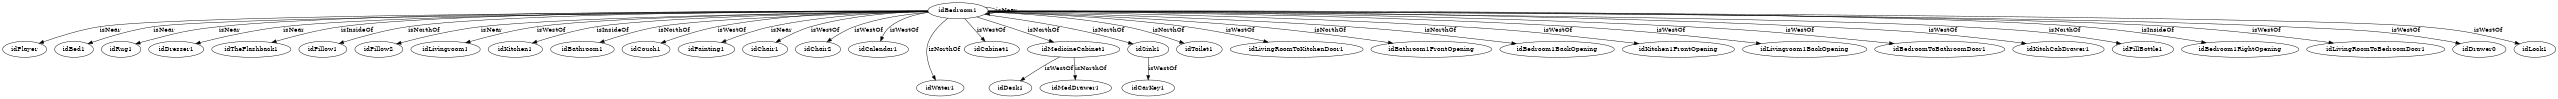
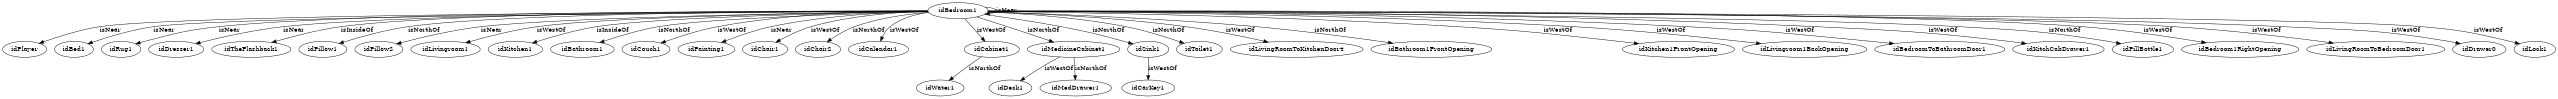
edge "idBedroom1" -> "idChair2": label "isWestOf" -> "isNorthOf"
edge "idBedroom1" -> "idBedroom1RightOpening": label "isInsideOf" -> "isWestOf"
edge "idBedroom1" -> "idWater1": now "idCabinet1" -> "idWater1"
node "idLivingRoomToKitchenDoor1": label "idLivingRoomToKitchenDoor1" -> "idLivingRoomToKitchenDoor4"
node "idBedroom1BackOpening": removed
